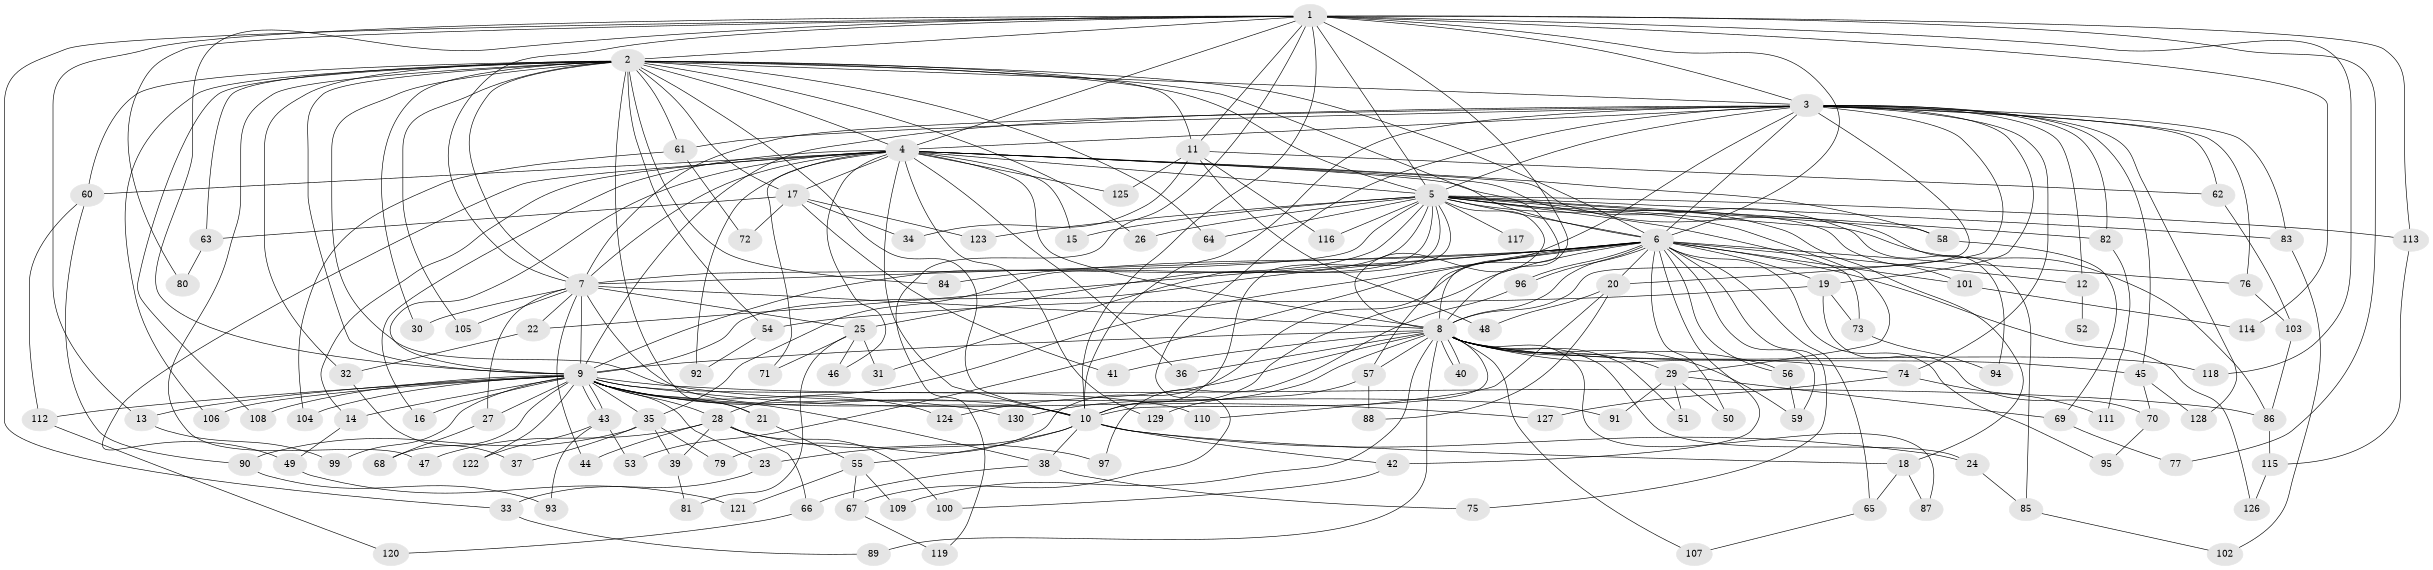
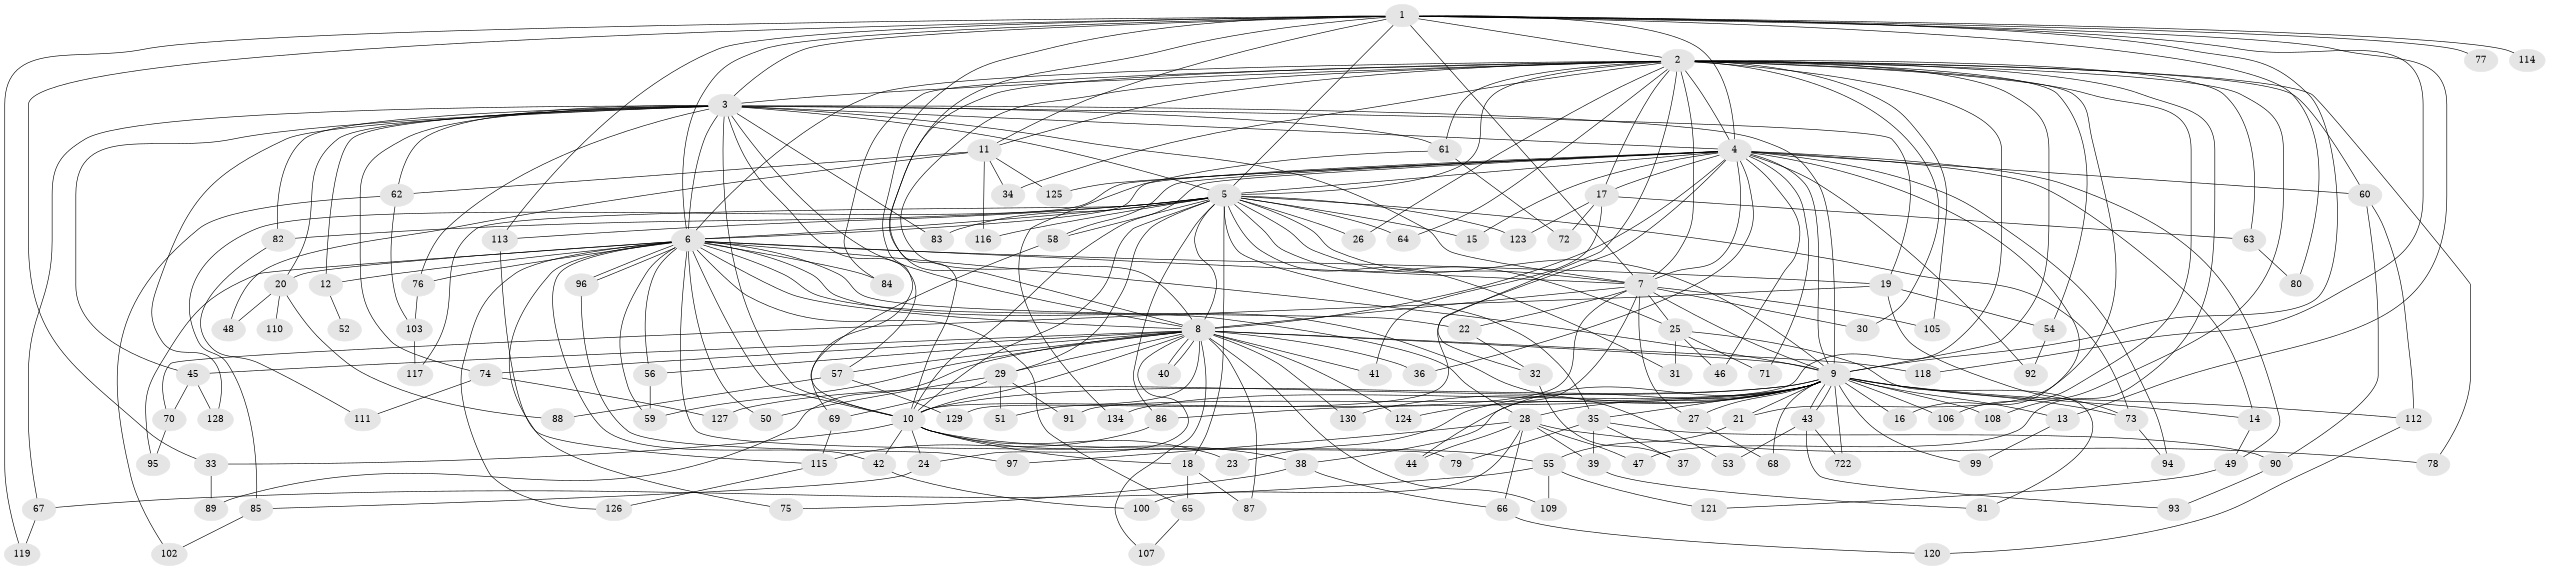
edge "17" -- "34": now "2" -- "34"
node "101": removed
edge "103" -- "86": now "103" -- "117"
edge "9" -- "110": now "9" -- "73"
edge "83" -- "102": now "62" -- "102"
node "104": label "104" -> "134"
edge "69" -- "77": now "69" -- "115"
node "122": label "122" -> "722"
node "78": added
edge "23" -- "33": now "10" -- "33"
